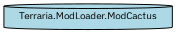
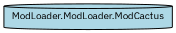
node "Terraria.ModLoader.ModCactus": label "Terraria.ModLoader.ModCactus" -> "ModLoader.ModLoader.ModCactus"
